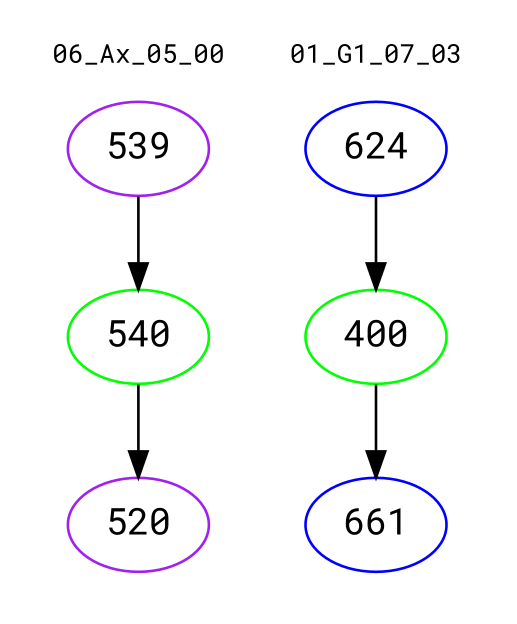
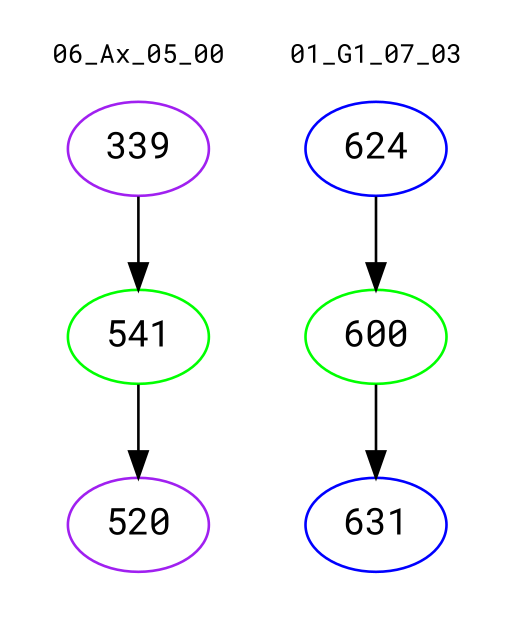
node "539": label "539" -> "339"
node "540": label "540" -> "541"
node "400": label "400" -> "600"
node "661": label "661" -> "631"
